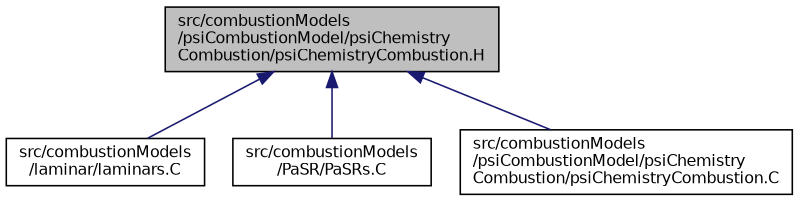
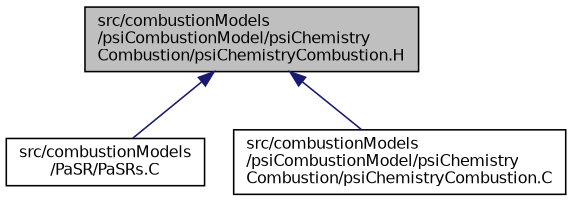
node "src/combustionModels /laminar/laminars.C": removed
